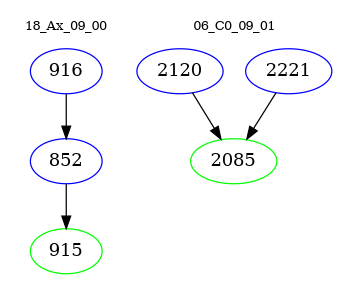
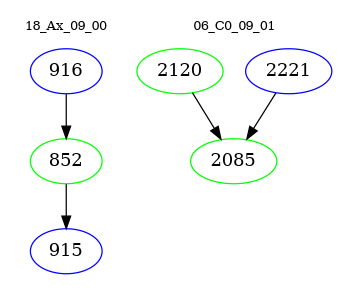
node "2120": color blue -> green
node "852": color blue -> green
node "915": color green -> blue
